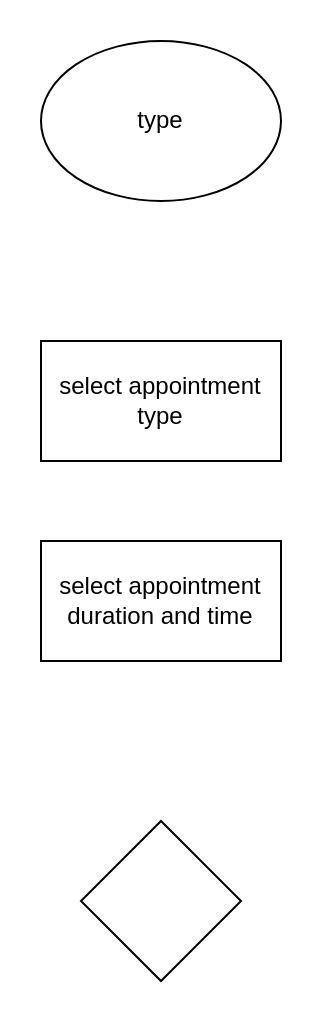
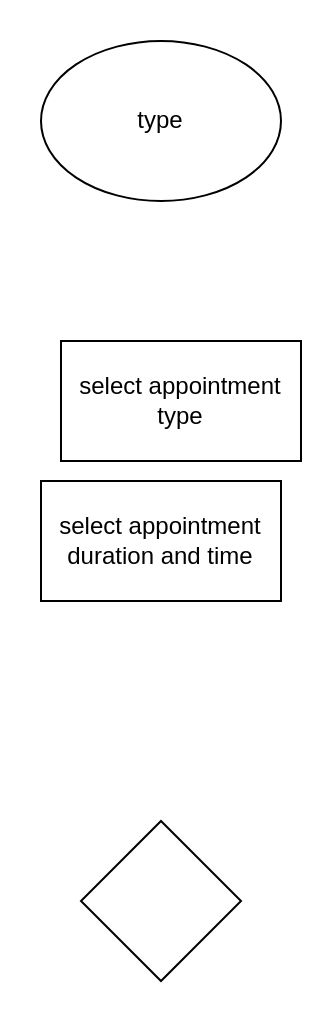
node "select appointment type": moved (161, 401) -> (181, 401)
node "select appointment duration and time": moved (161, 601) -> (161, 541)
